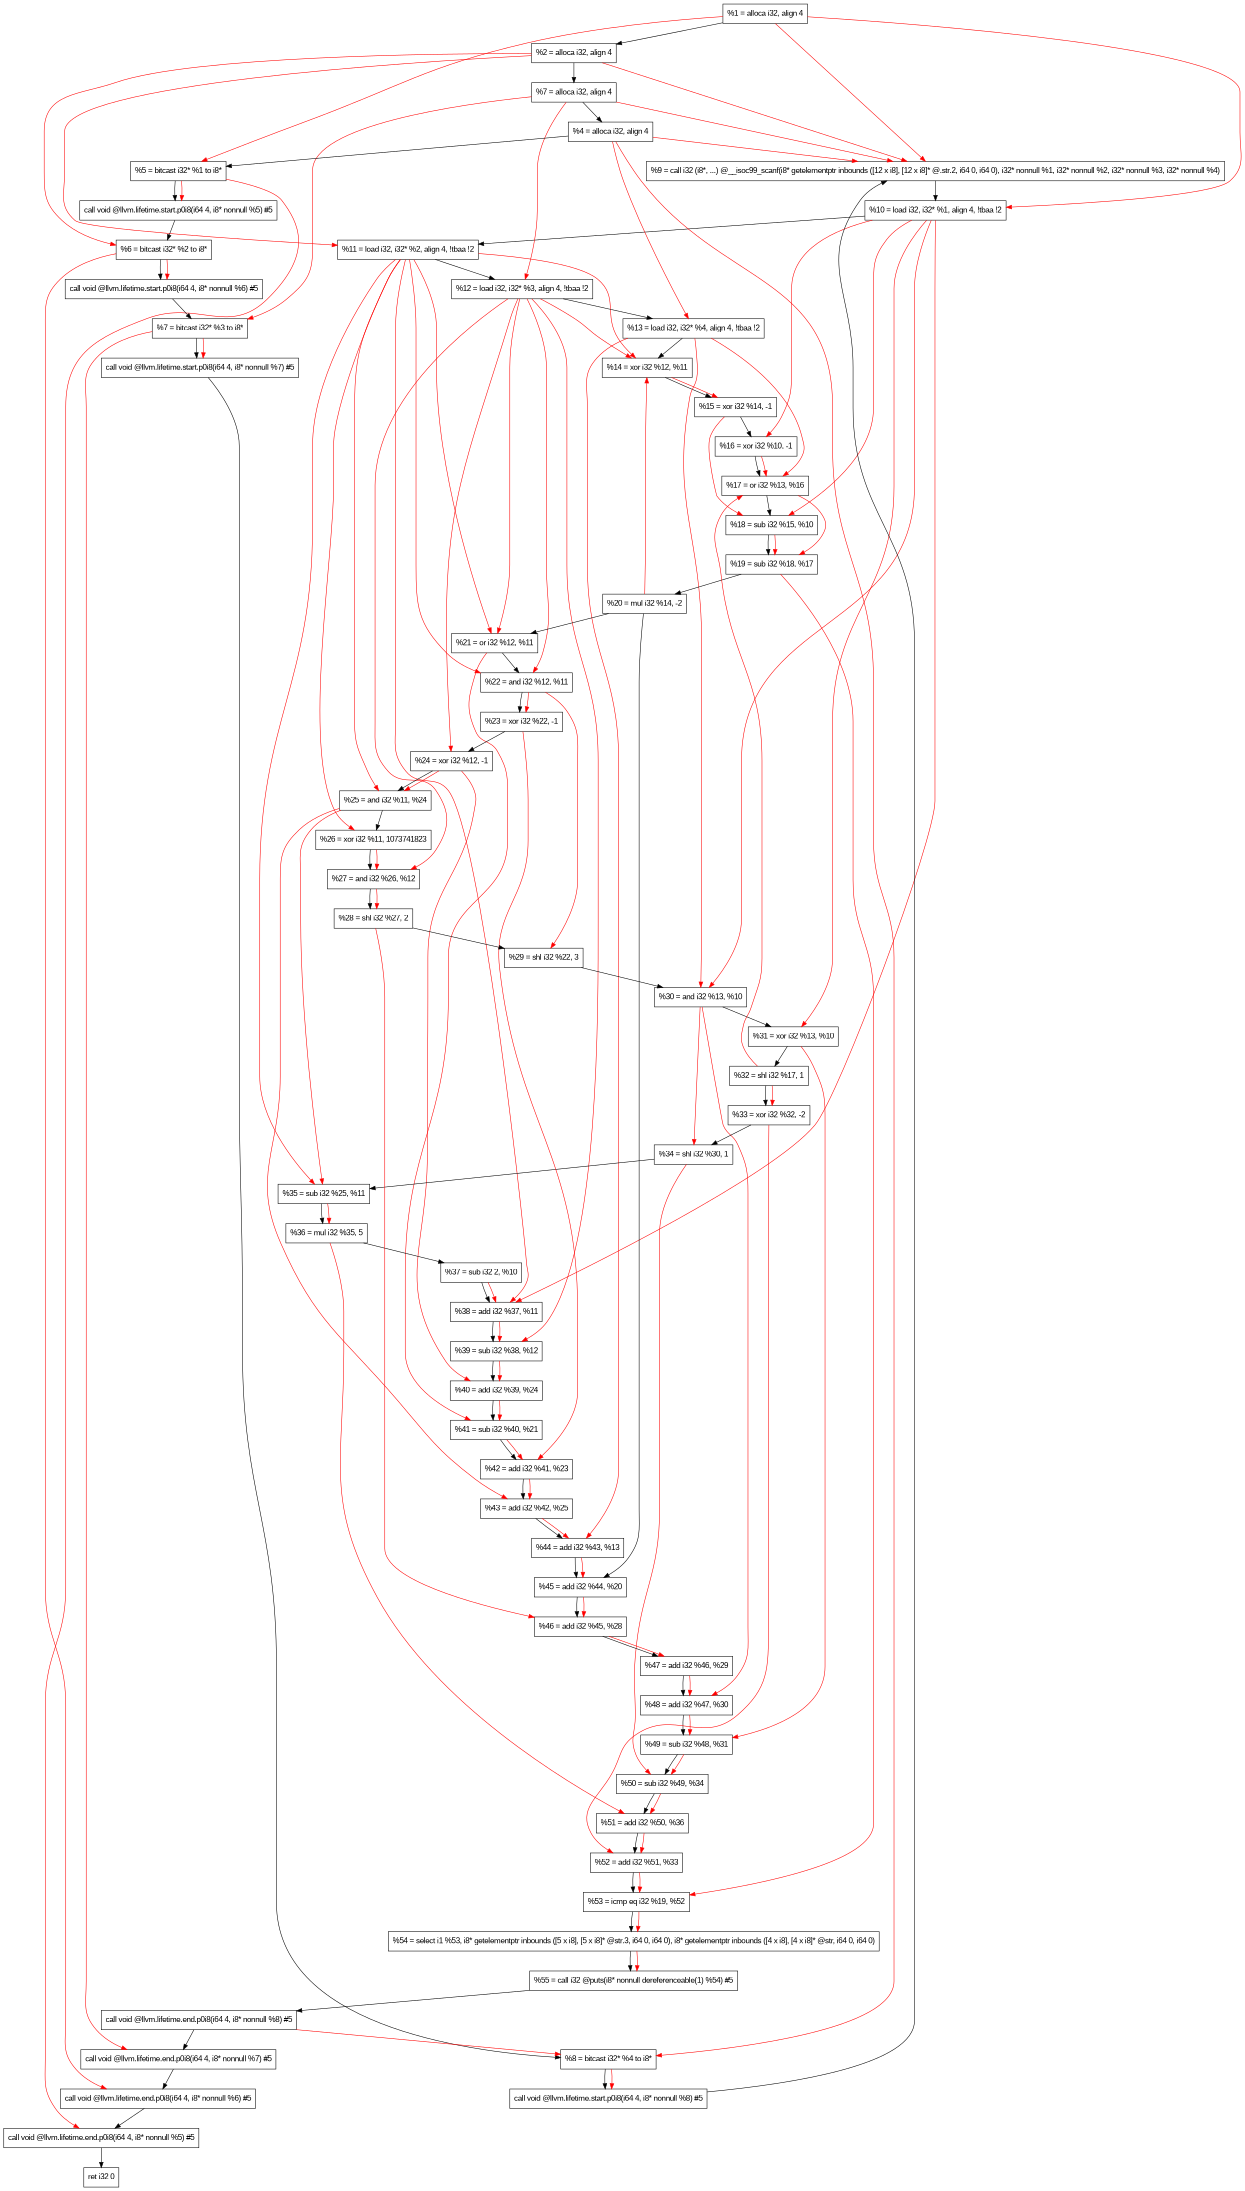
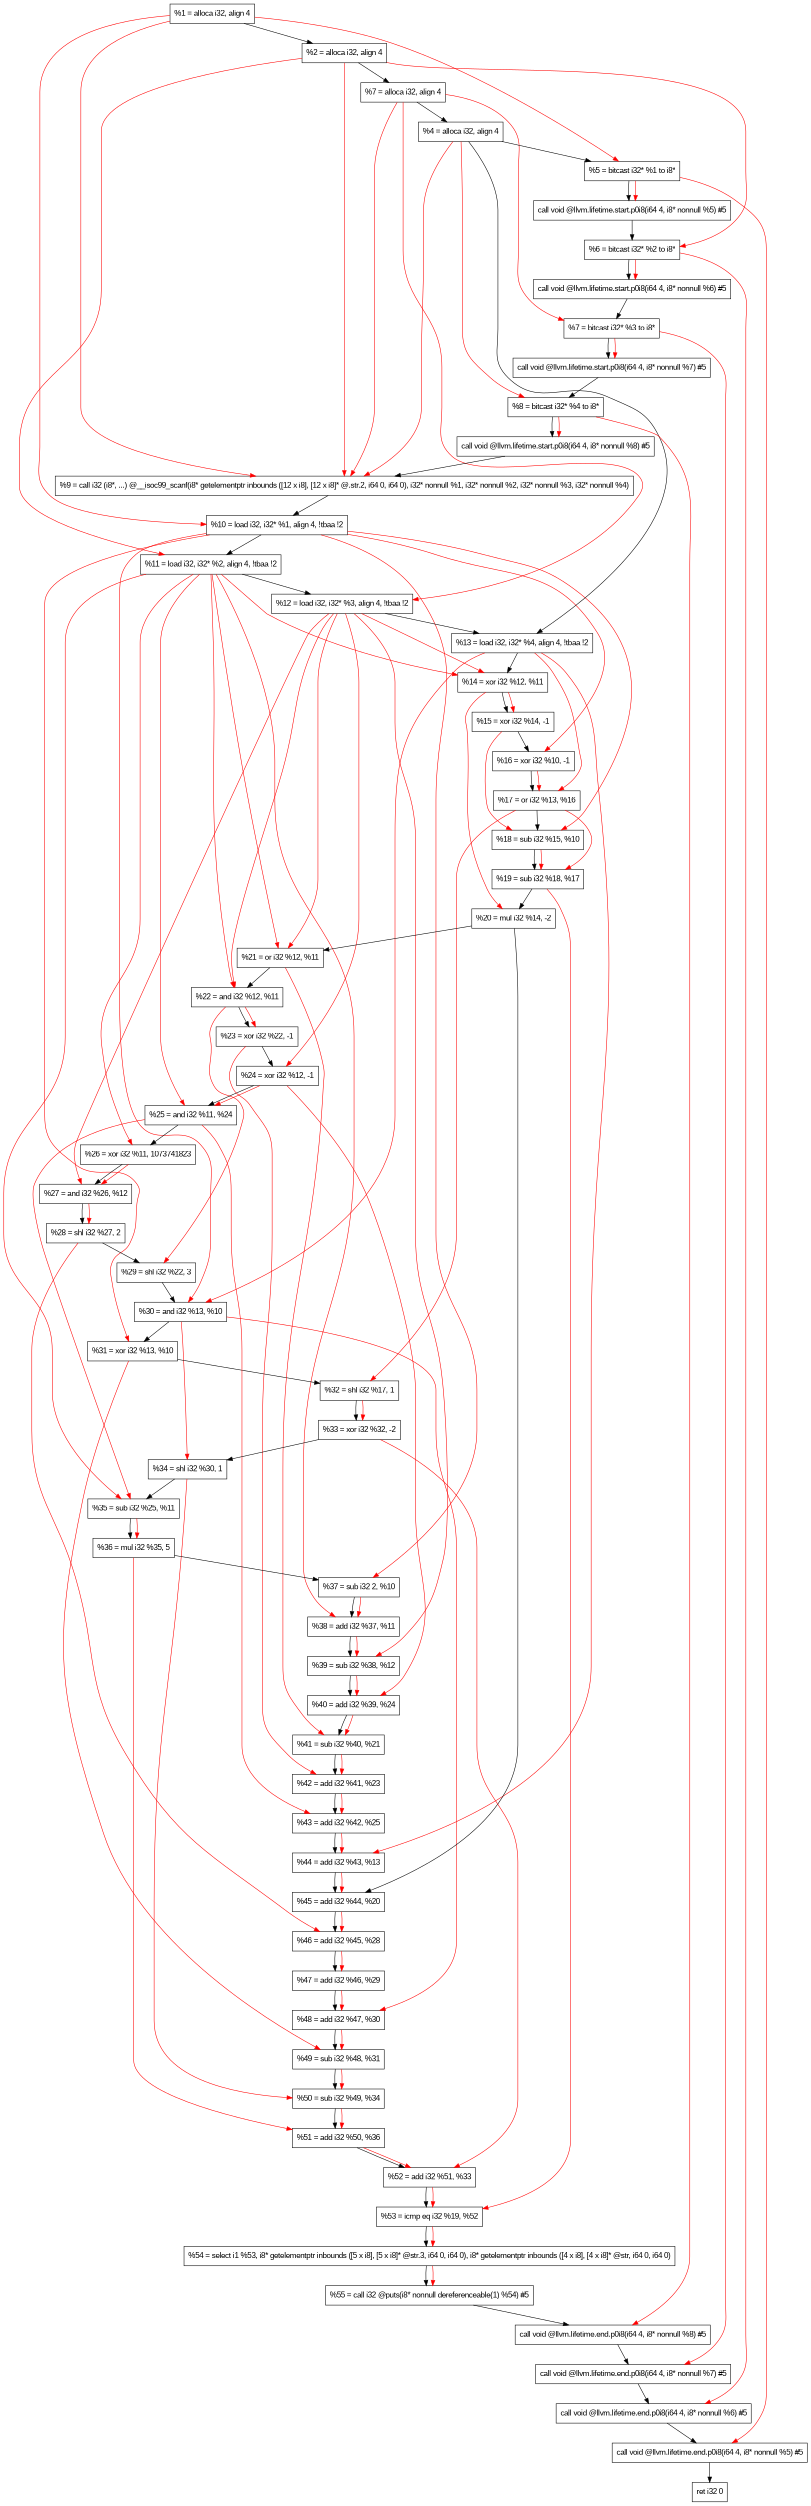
edge "%4 = alloca i32, align 4" -> "%13 = load i32, i32* %4, align 4, !tbaa !2": color red -> black
edge "%20 = mul i32 %14, -2" -> "%14 = xor i32 %12, %11": reversed
edge "%32 = shl i32 %17, 1" -> "%17 = or i32 %13, %16": reversed
edge "%10 = load i32, i32* %1, align 4, !tbaa !2" -> "%38 = add i32 %37, %11": now "%10 = load i32, i32* %1, align 4, !tbaa !2" -> "%37 = sub i32 2, %10"
edge "call void @llvm.lifetime.end.p0i8(i64 4, i8* nonnull %8) #5" -> "%8 = bitcast i32* %4 to i8*": reversed
